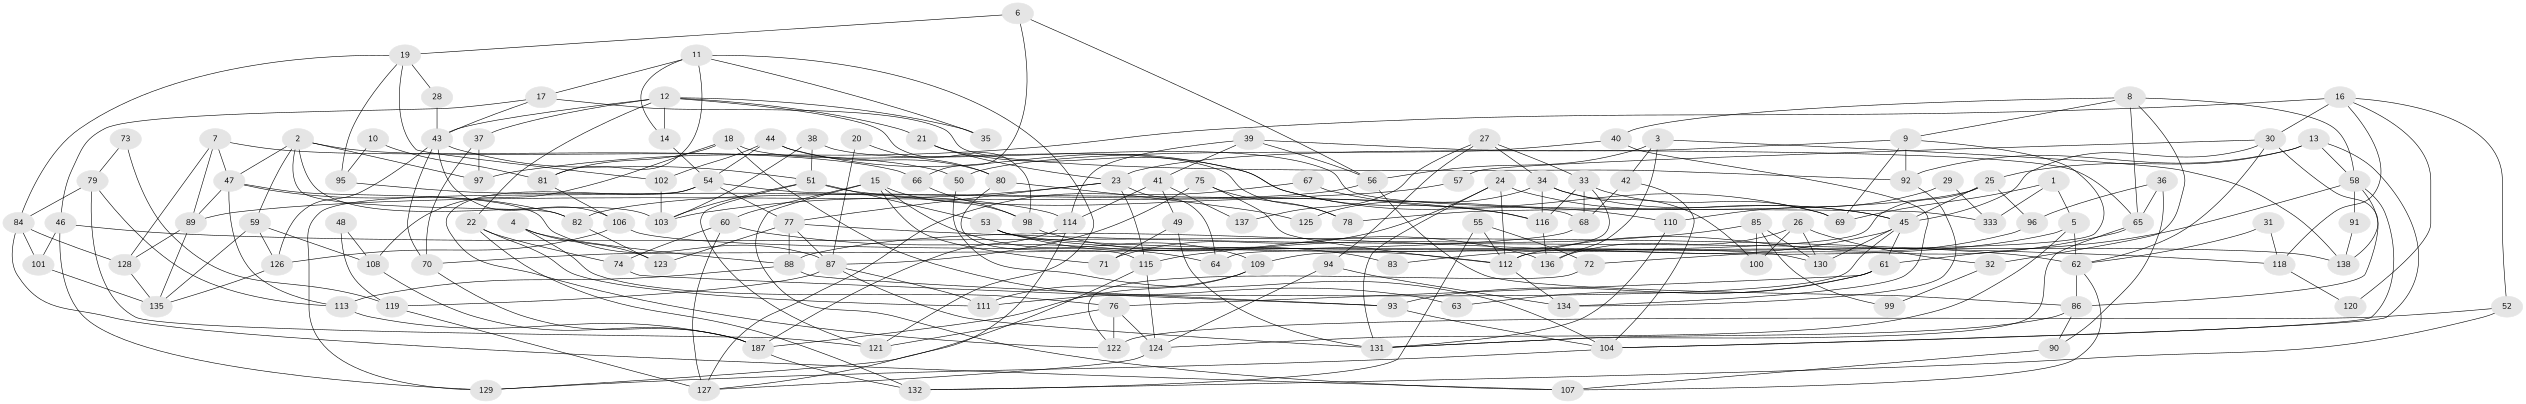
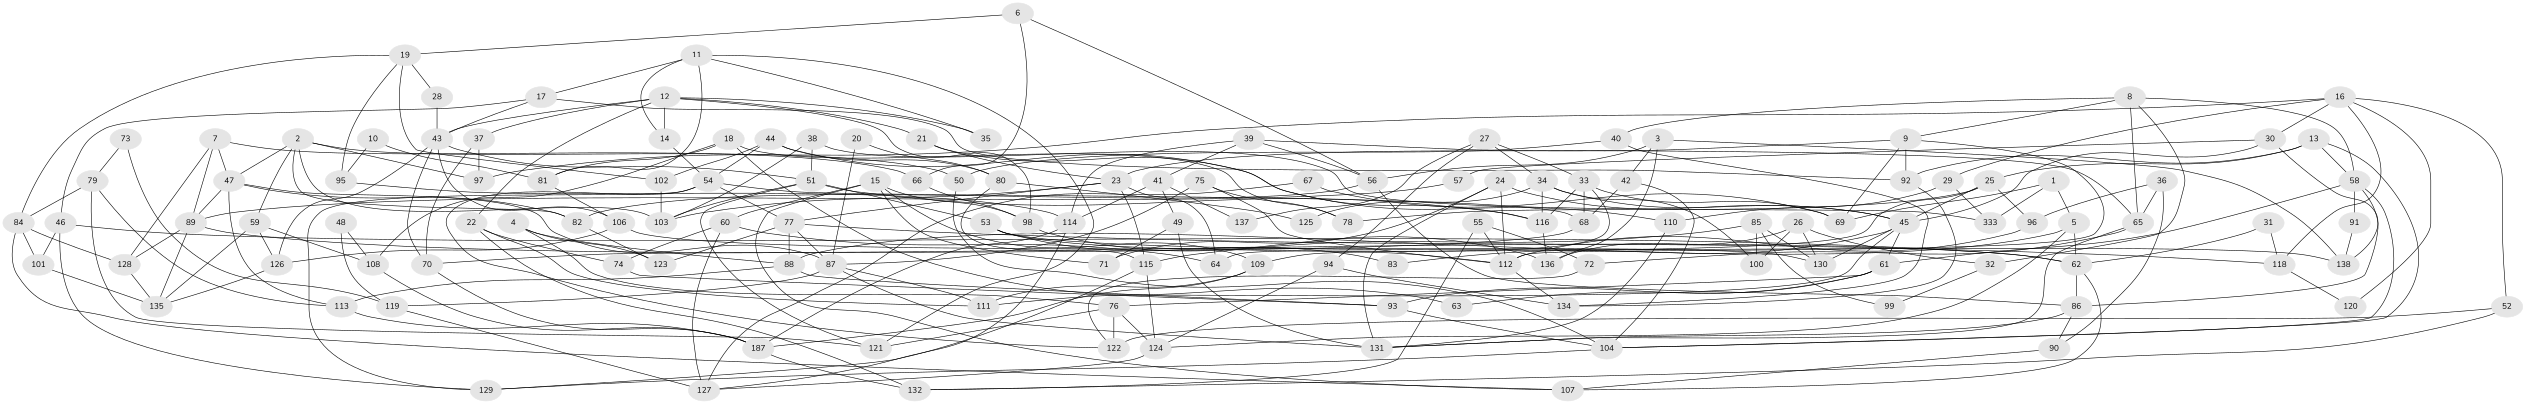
edge "16" -- "29": added
edge "30" -- "62": now "89" -- "62"
